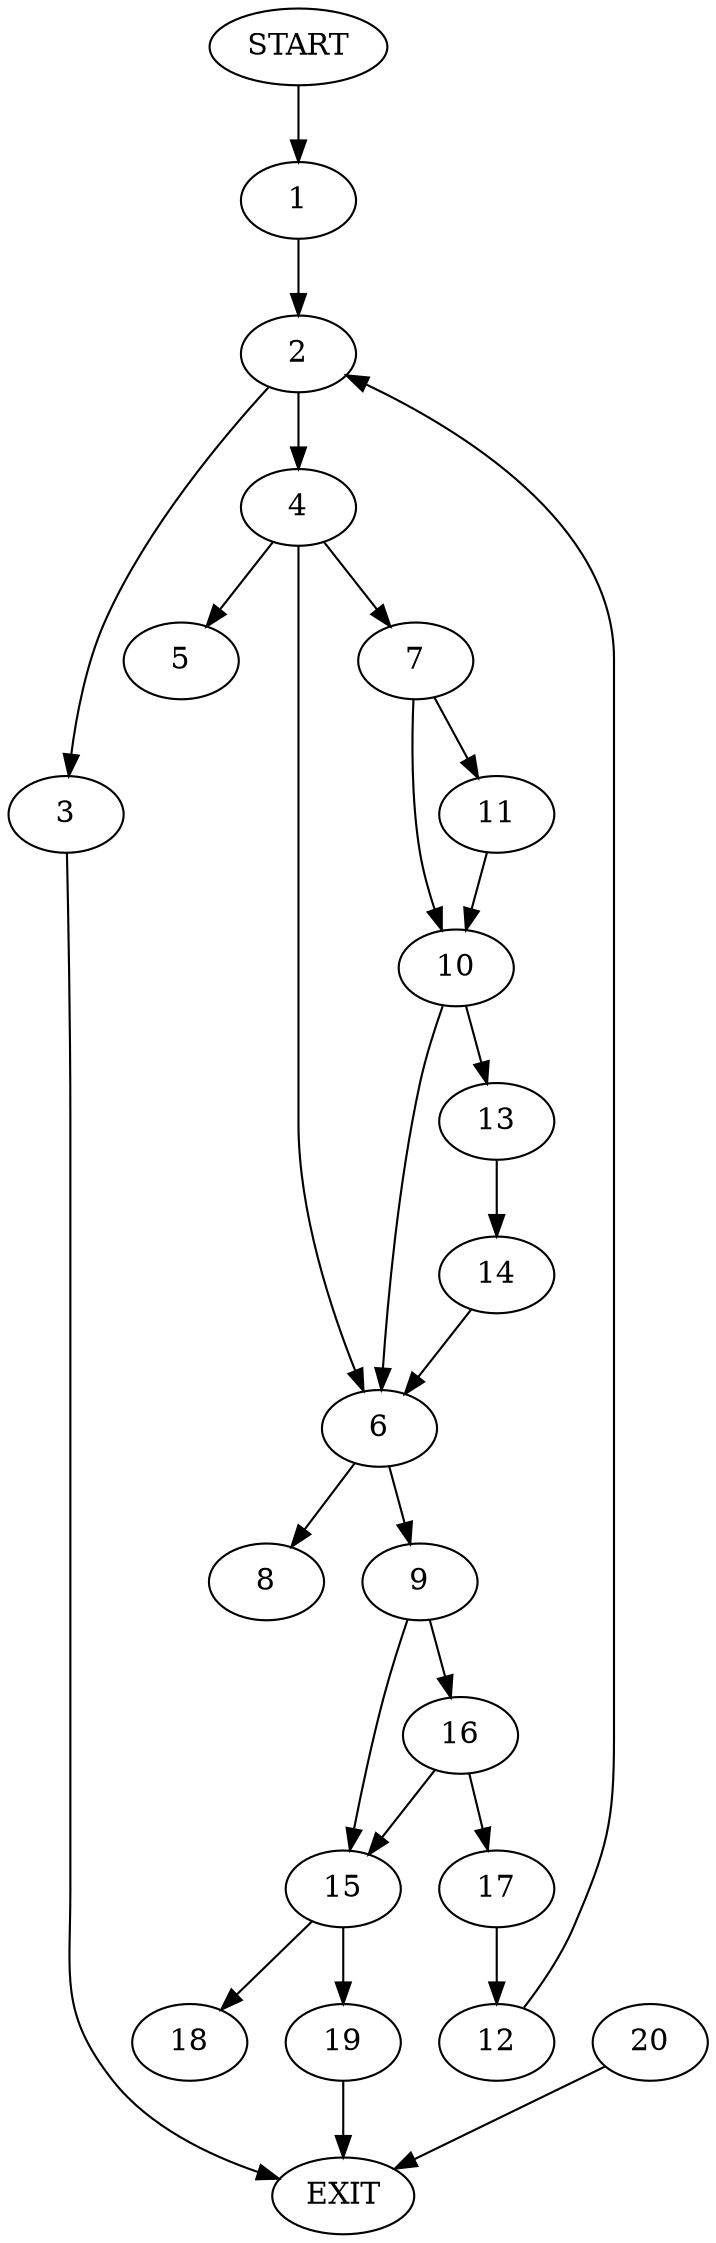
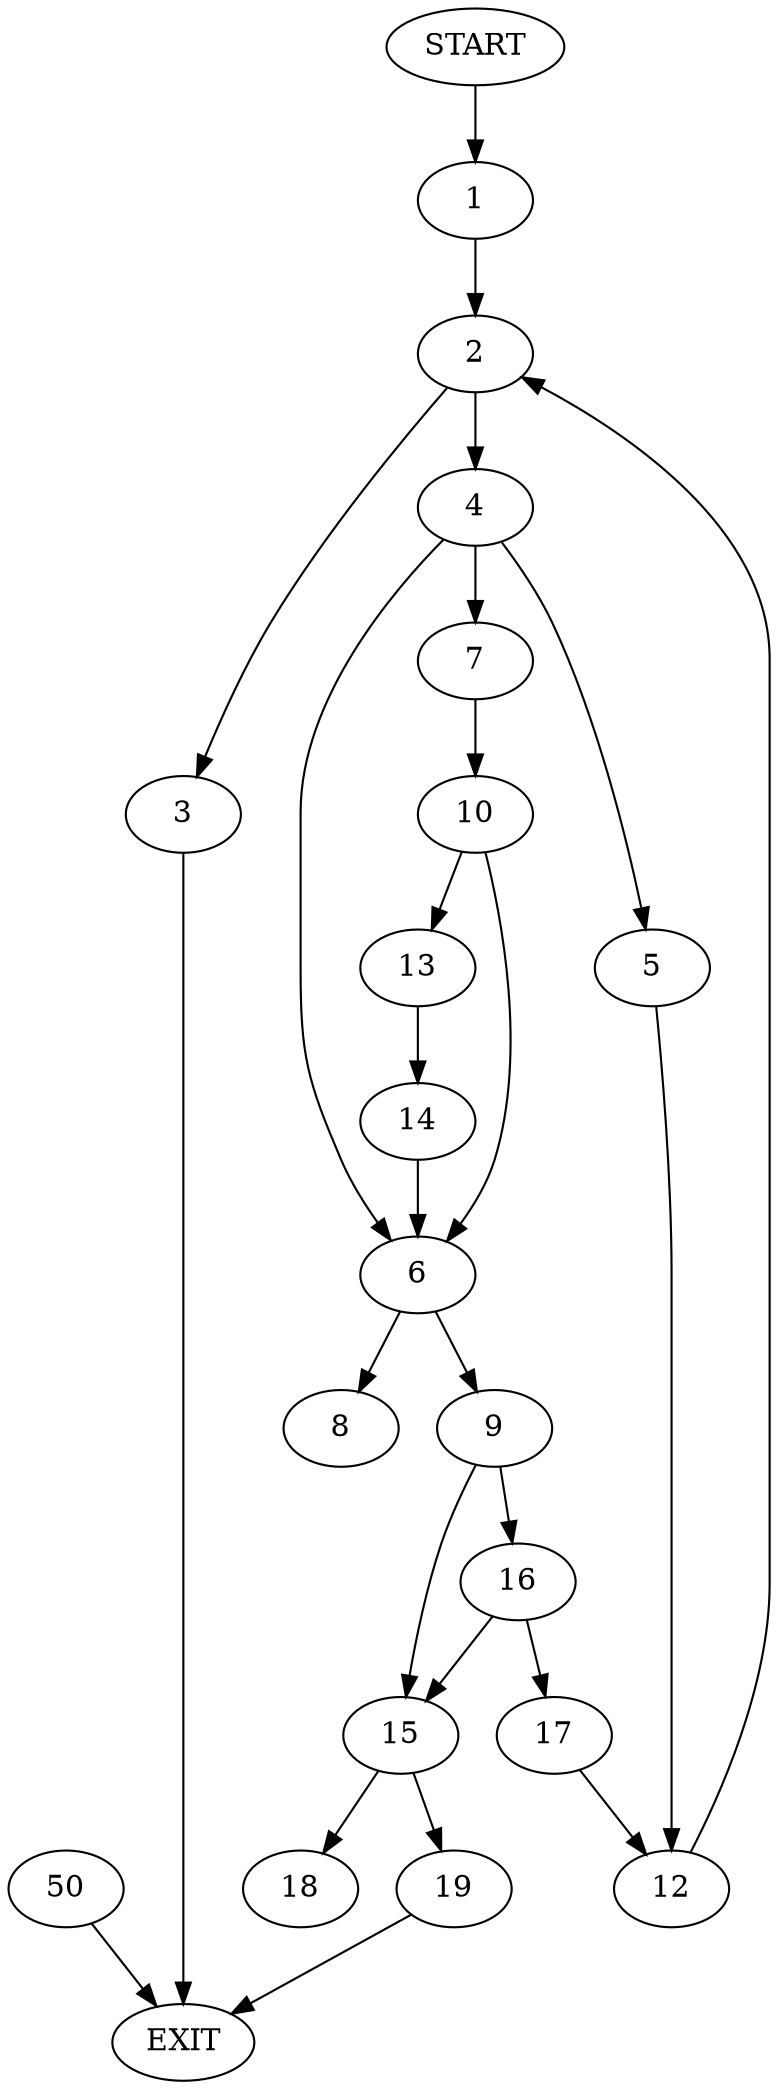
node "11": removed
edge "5" -> "12": added
node "20": label "20" -> "50"
